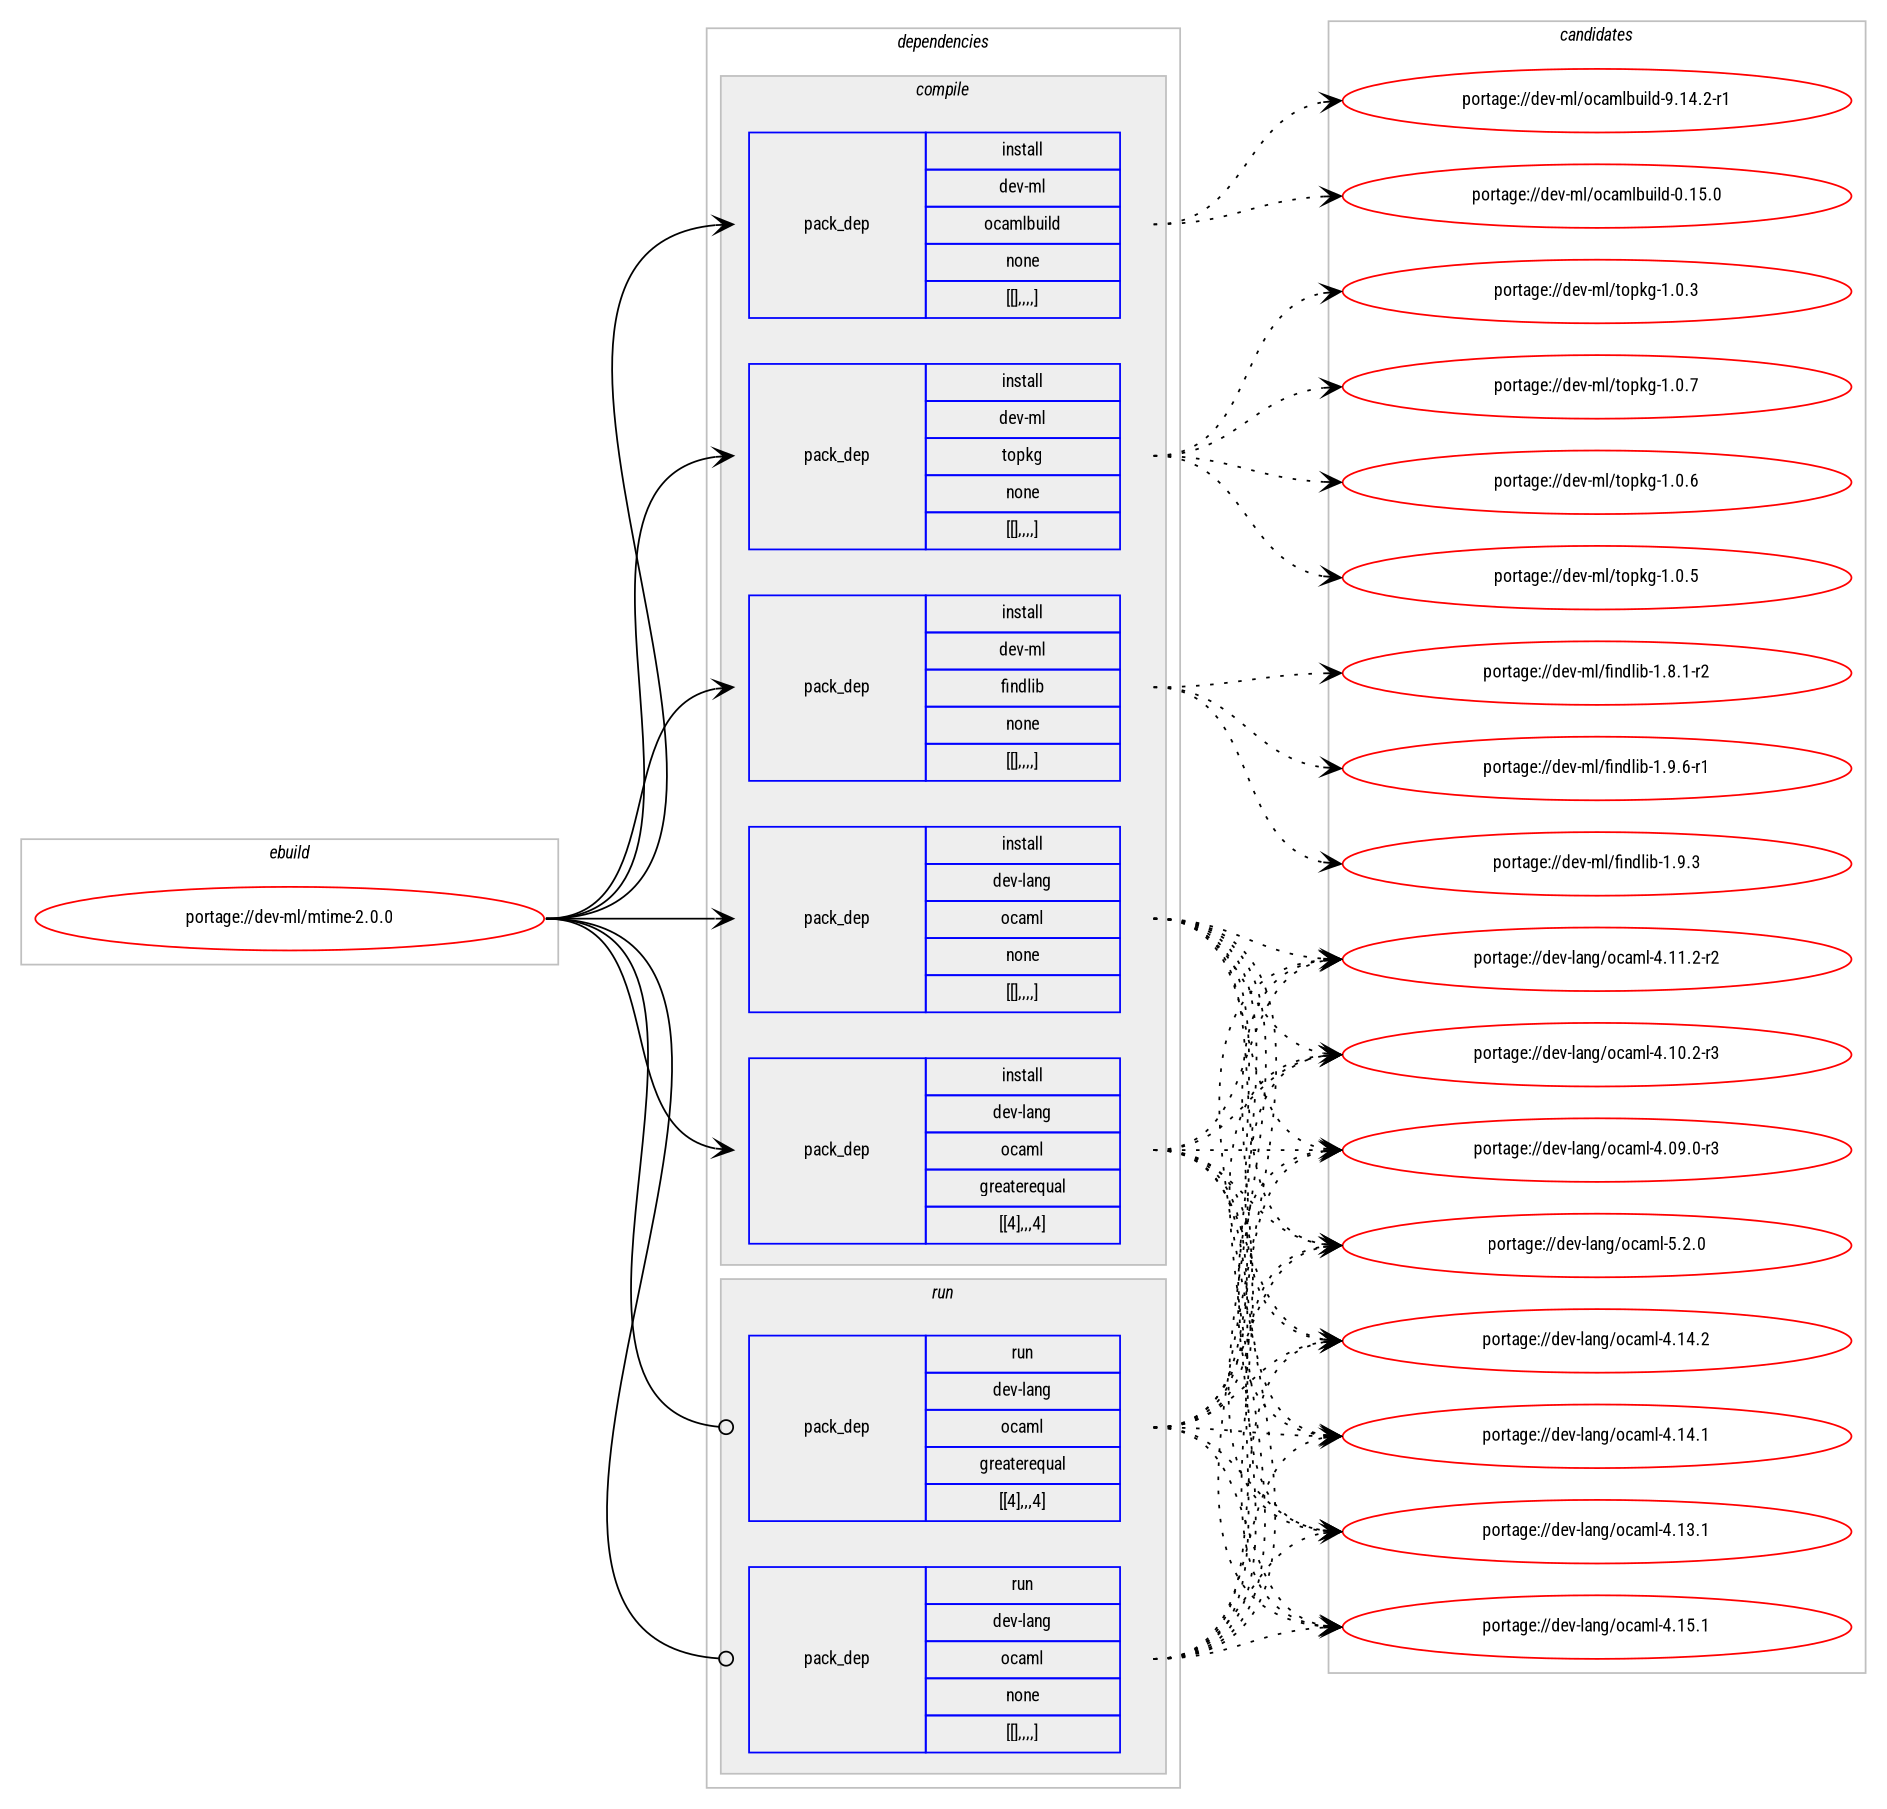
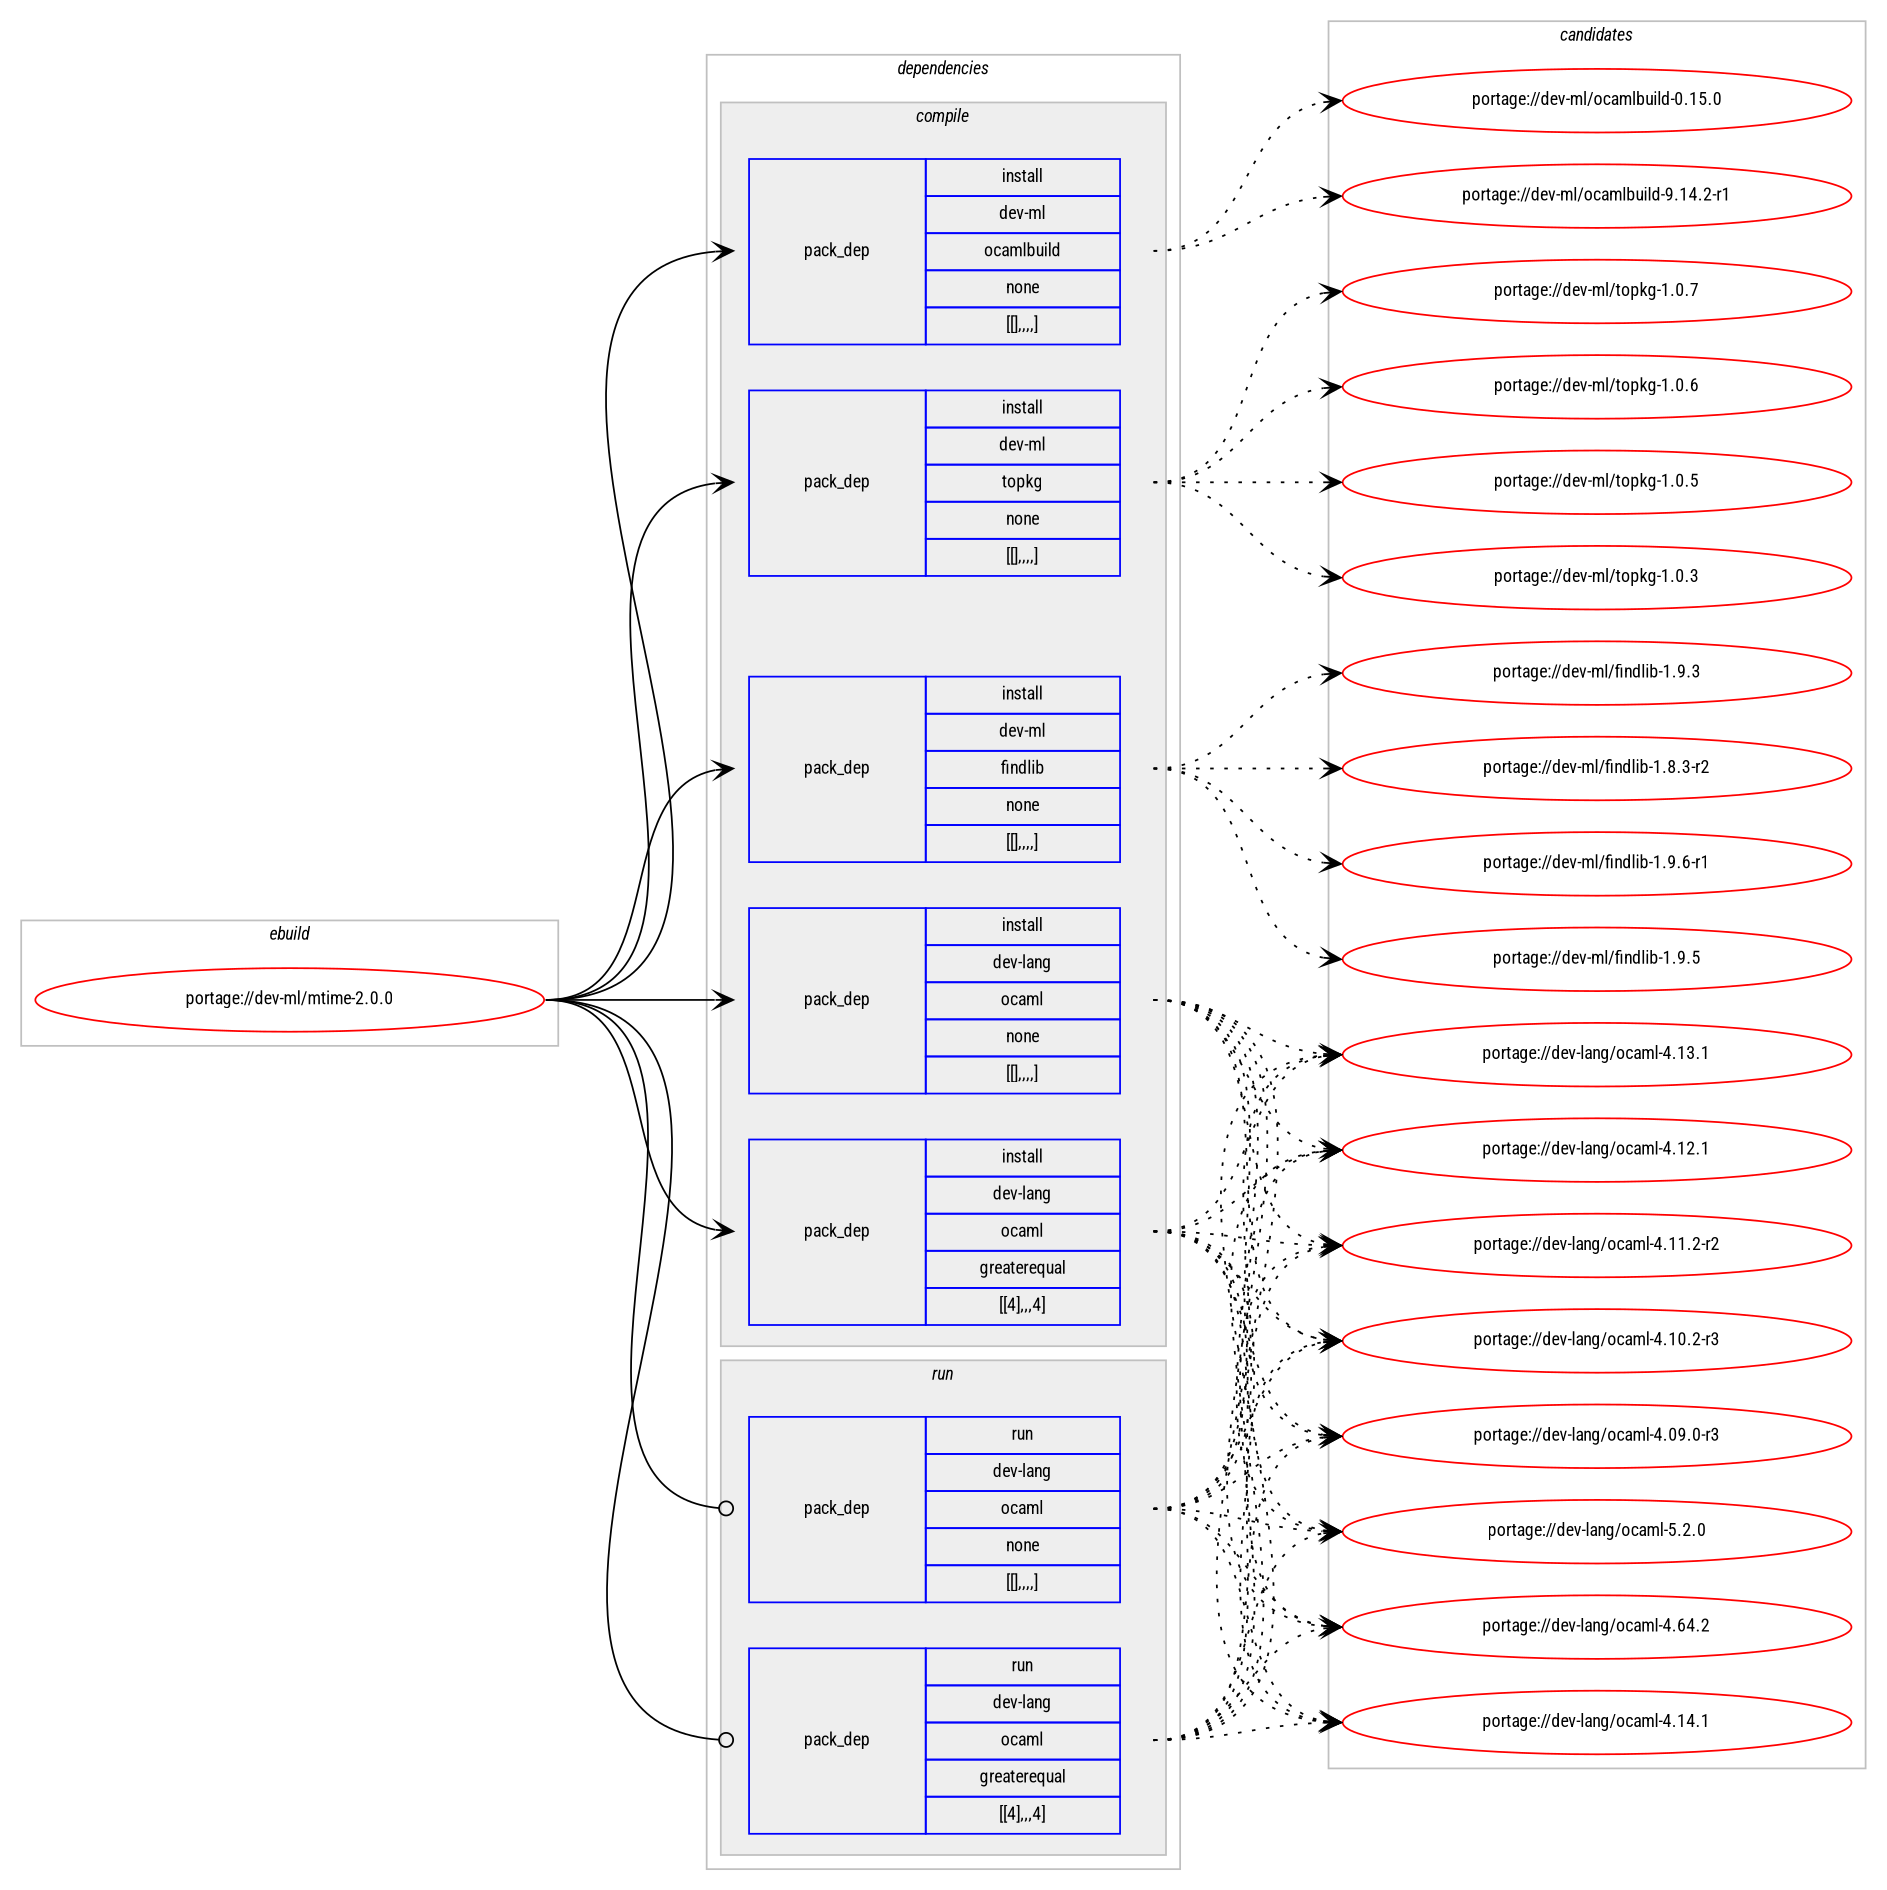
node "portage://dev-ml/findlib-1.8.1-r2": label "portage://dev-ml/findlib-1.8.1-r2" -> "portage://dev-ml/findlib-1.8.3-r2"
node "portage://dev-ml/findlib-1.9.5": added
node "portage://dev-lang/ocaml-4.14.2": label "portage://dev-lang/ocaml-4.14.2" -> "portage://dev-lang/ocaml-4.64.2"
node "portage://dev-lang/ocaml-4.15.1": label "portage://dev-lang/ocaml-4.15.1" -> "portage://dev-lang/ocaml-4.12.1"
